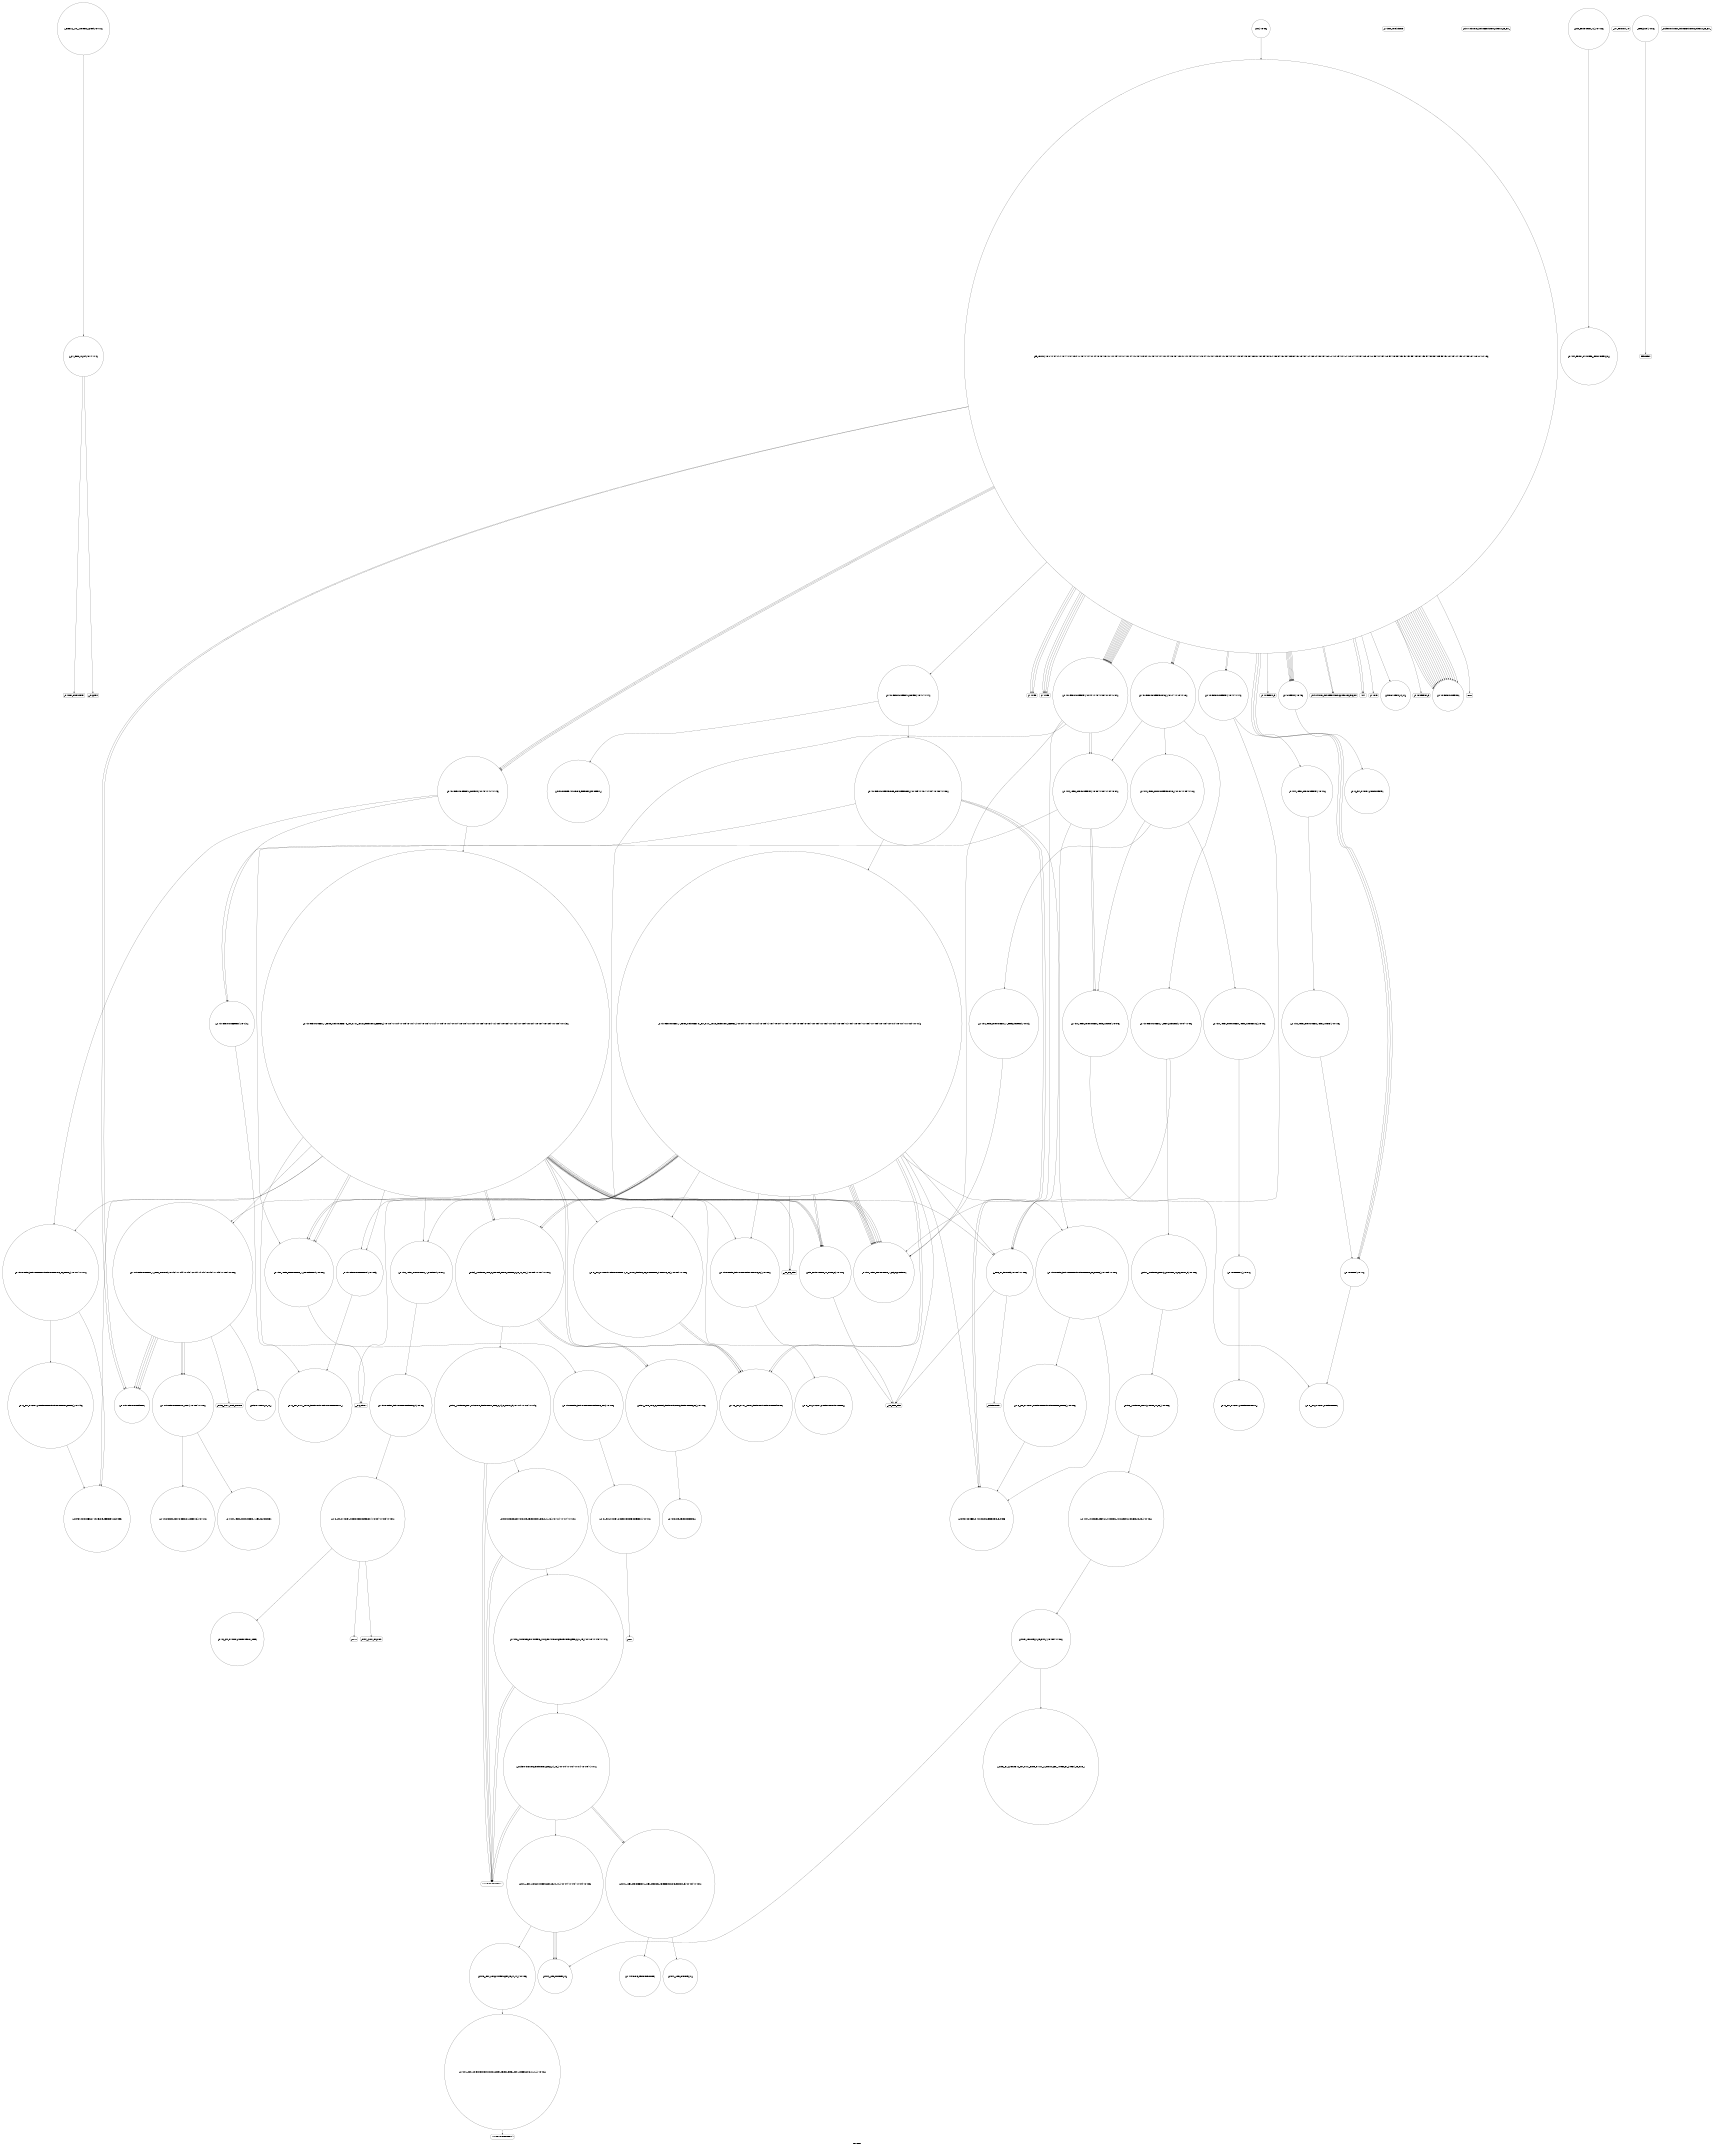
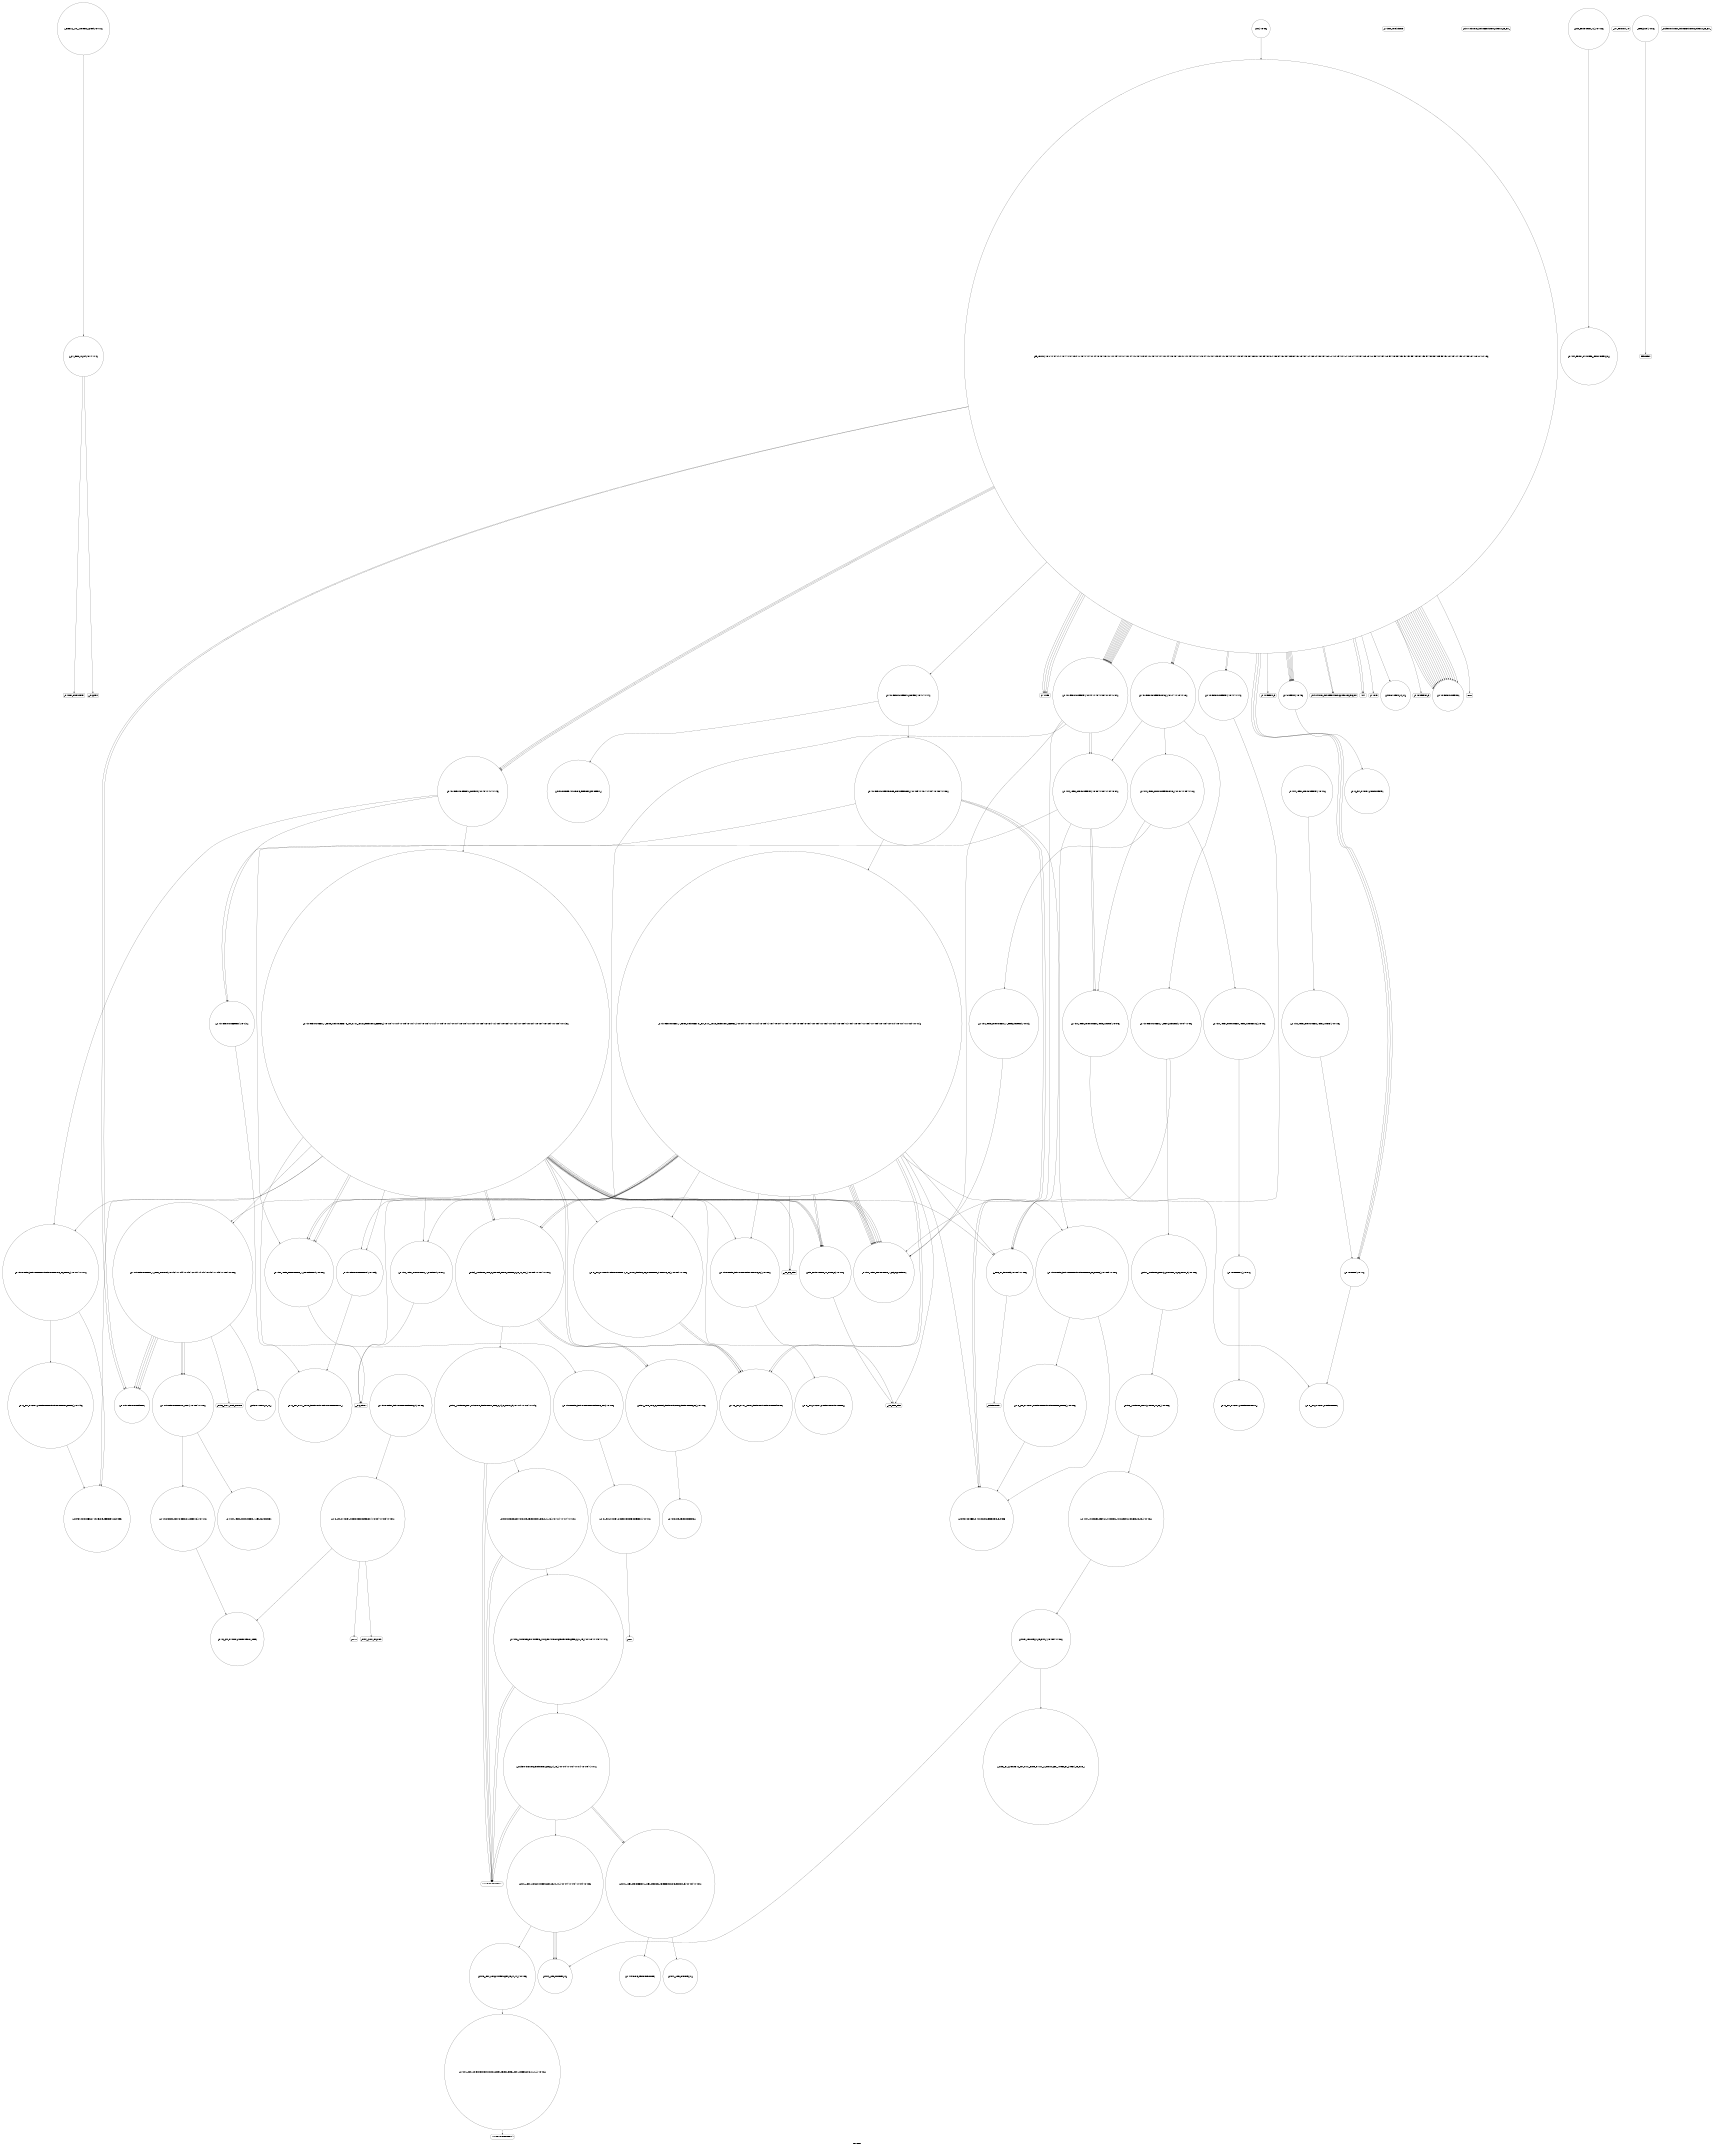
node "_ZNSirsERi": removed
edge "{_ZNSt6vectorIdSaIdEEC2Ev|{<s0>71|<s1>72}}" -> "{_ZNSt12_Vector_baseIdSaIdEEC2Ev|{<s0>114}}": removed
edge "{_ZNSt12_Vector_baseIdSaIdEE11_M_allocateEm|{<s0>97}}" -> "{_ZNSt16allocator_traitsISaIdEE8allocateERS0_m|{<s0>98}}": now "{_ZNSt12_Vector_baseIdSaIdEE11_M_allocateEm|{<s0>97}}" -> "__cxa_rethrow"
edge "{__clang_call_terminate|{<s0>108|<s1>109}}" -> "__cxa_begin_catch": removed
edge "{_ZNSt16allocator_traitsISaIdEE8max_sizeERKS0_|{<s0>161}}" -> "{_ZNK9__gnu_cxx13new_allocatorIdE8max_sizeEv}": added
